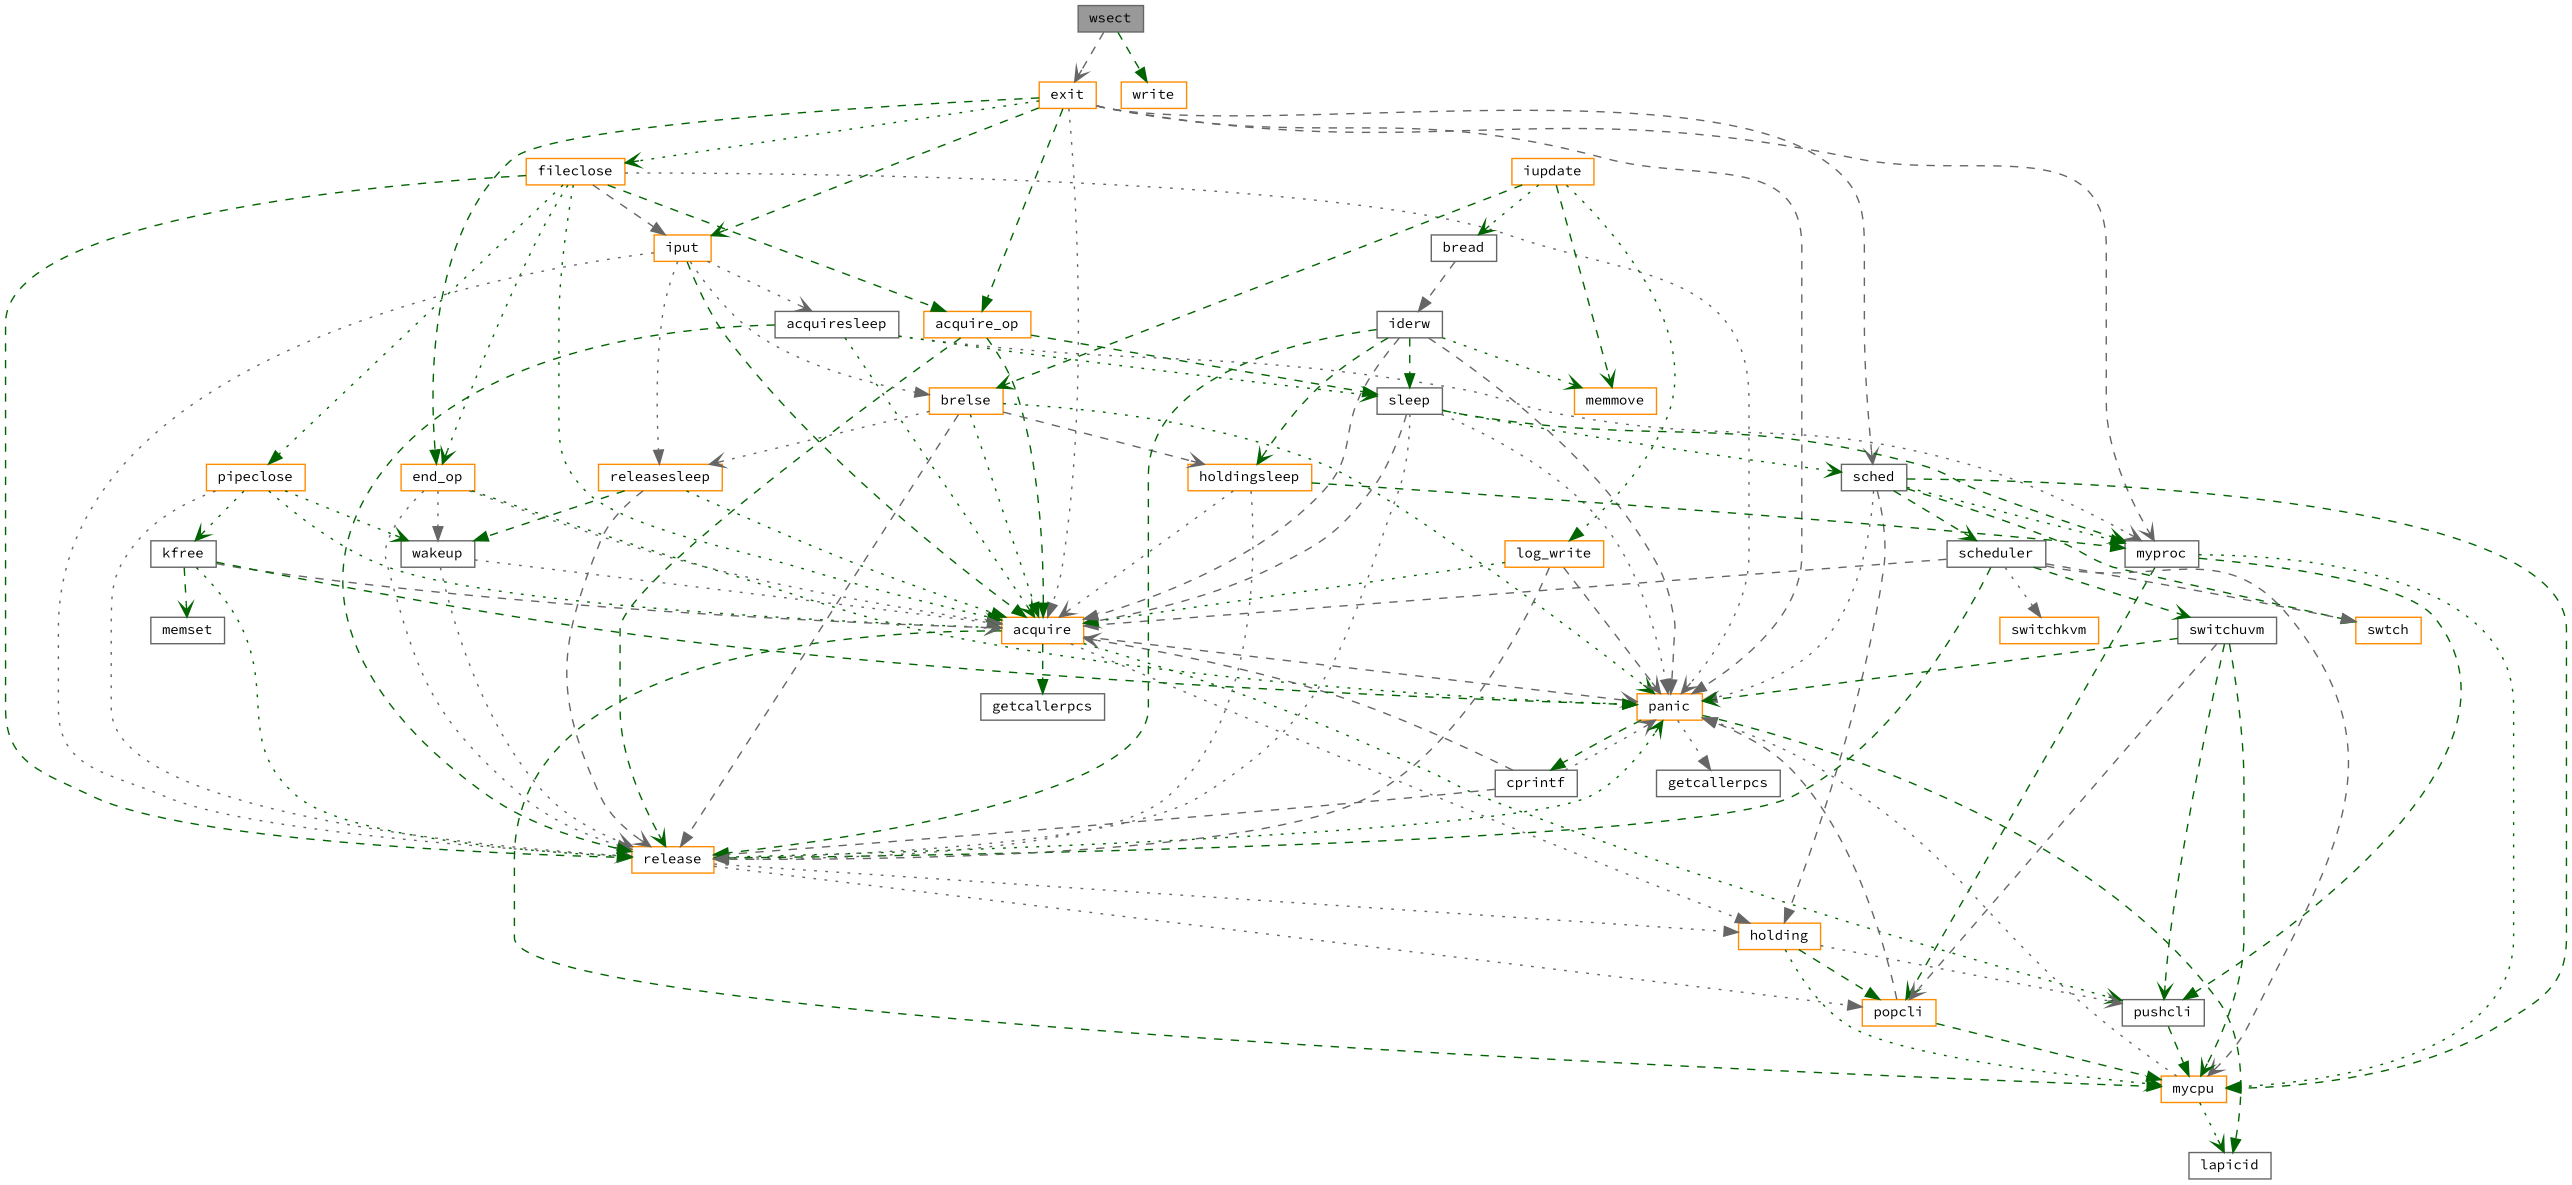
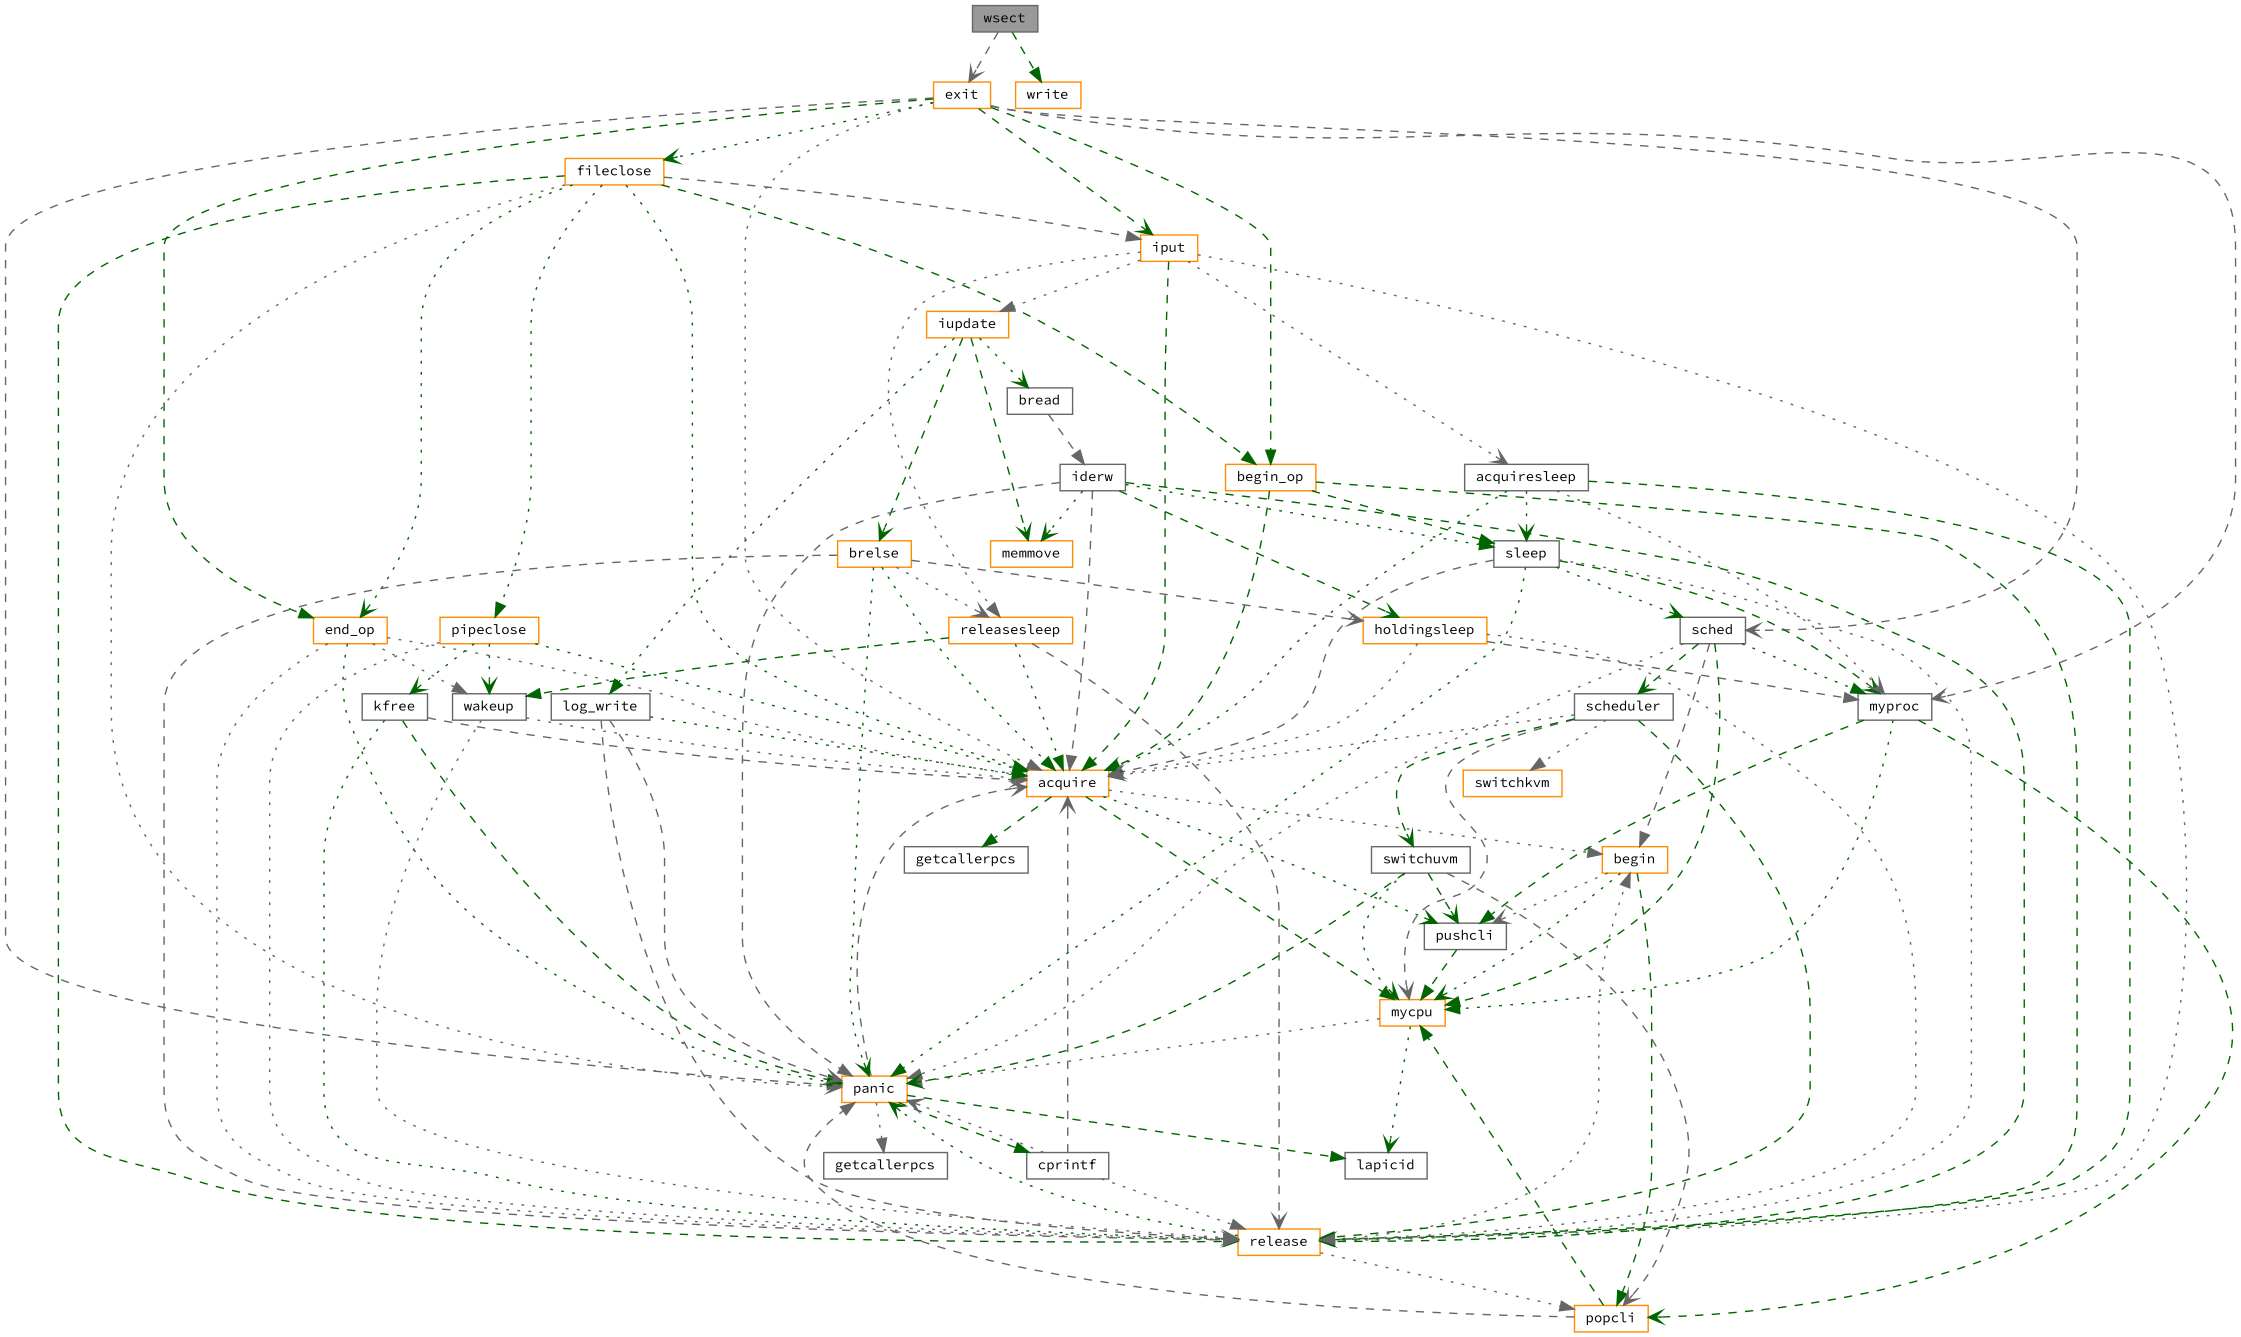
node "acquire_op": label "acquire_op" -> "begin_op"
edge "iput" -> "brelse": now "iput" -> "iupdate"
edge "iderw" -> "sleep": style dashed -> dotted
edge "holdingsleep" -> "myproc": color darkgreen -> gray40
edge "sleep" -> "panic": color gray40 -> darkgreen
node "log_write": color darkorange -> gray40
edge "scheduler" -> "acquire": style dashed -> dotted
node "memset": removed
node "swtch": removed
edge "acquire" -> "panic": reversed
edge "cprintf" -> "release": style dashed -> dotted
edge "switchuvm" -> "mycpu": style dashed -> dotted
node "holding": label "holding" -> "begin"
